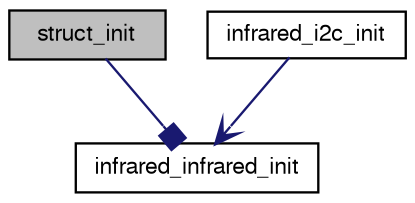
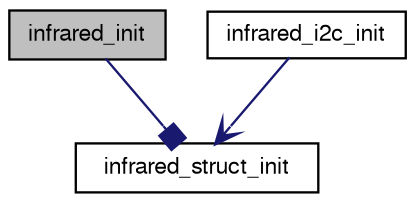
node "struct_init": label "struct_init" -> "infrared_init"
node "infrared_infrared_init": label "infrared_infrared_init" -> "infrared_struct_init"
